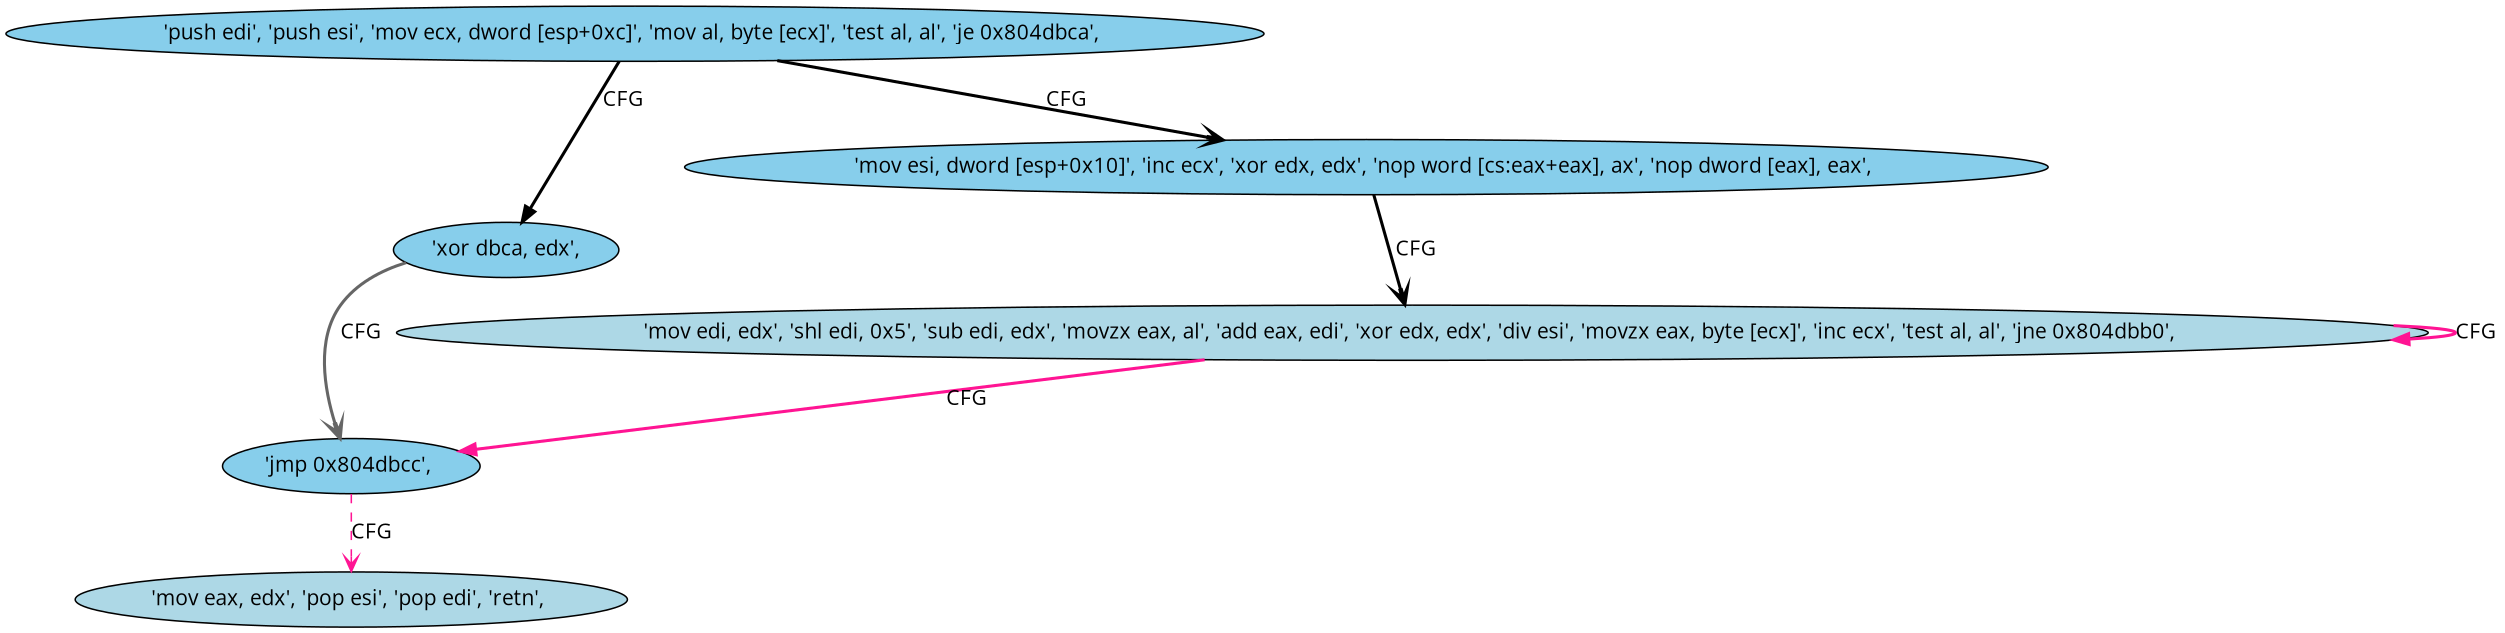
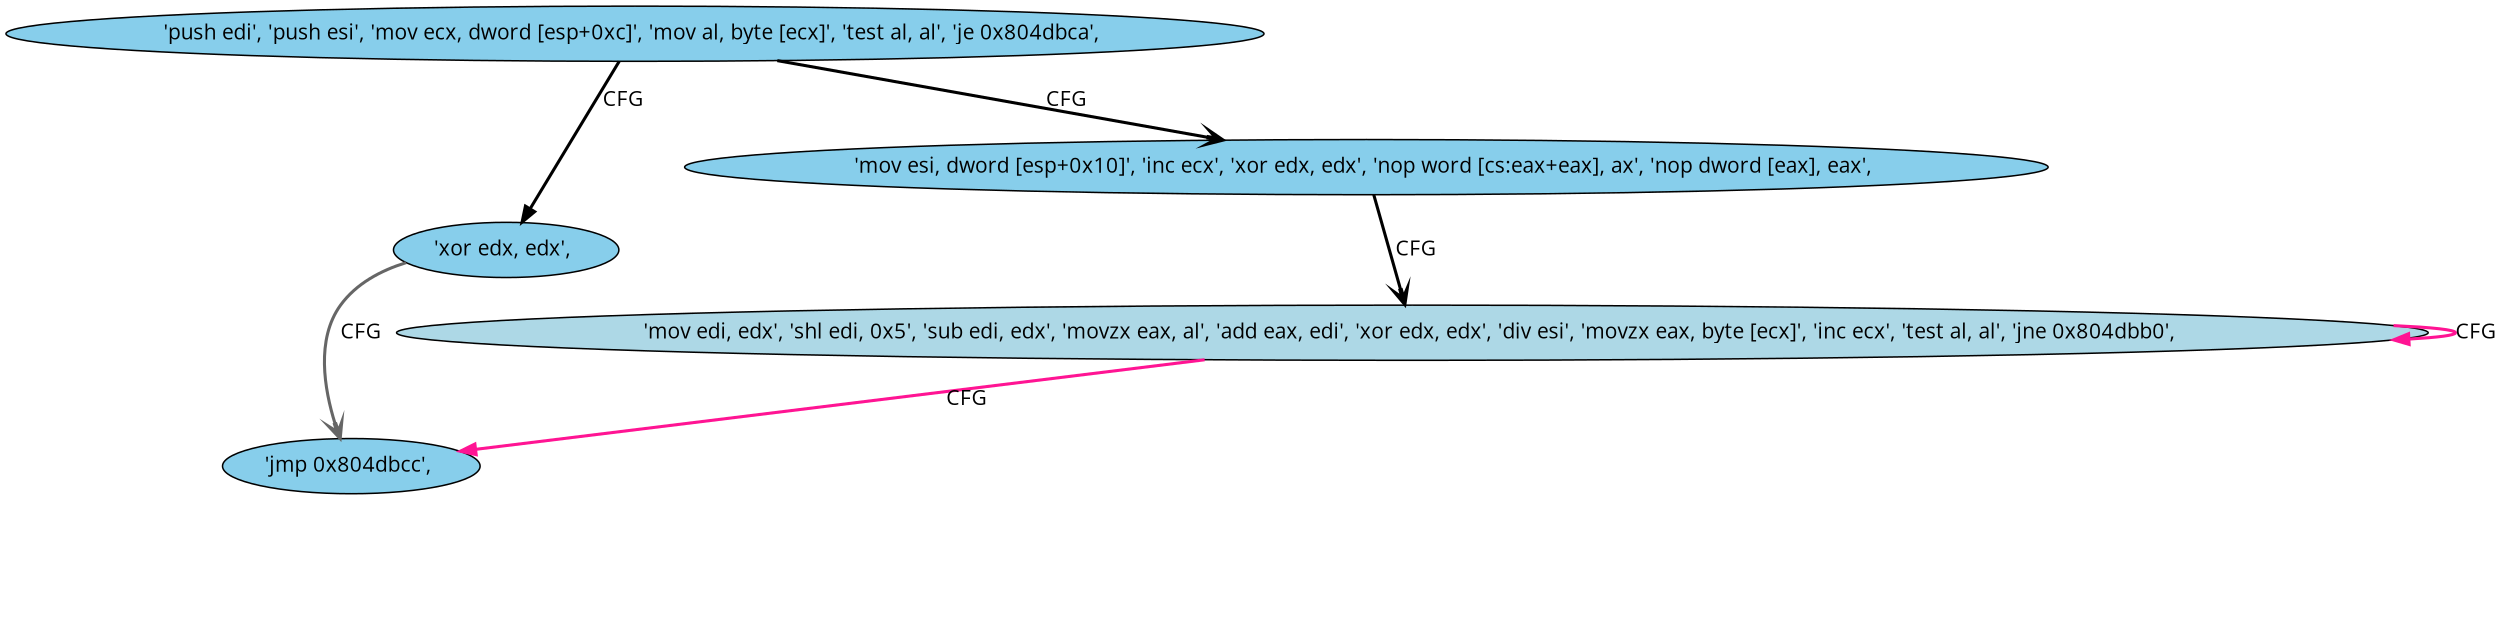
node "'xor dbca, edx',": label "'xor dbca, edx'," -> "'xor edx, edx',"
node "'mov eax, edx', 'pop esi', 'pop edi', 'retn',": removed
